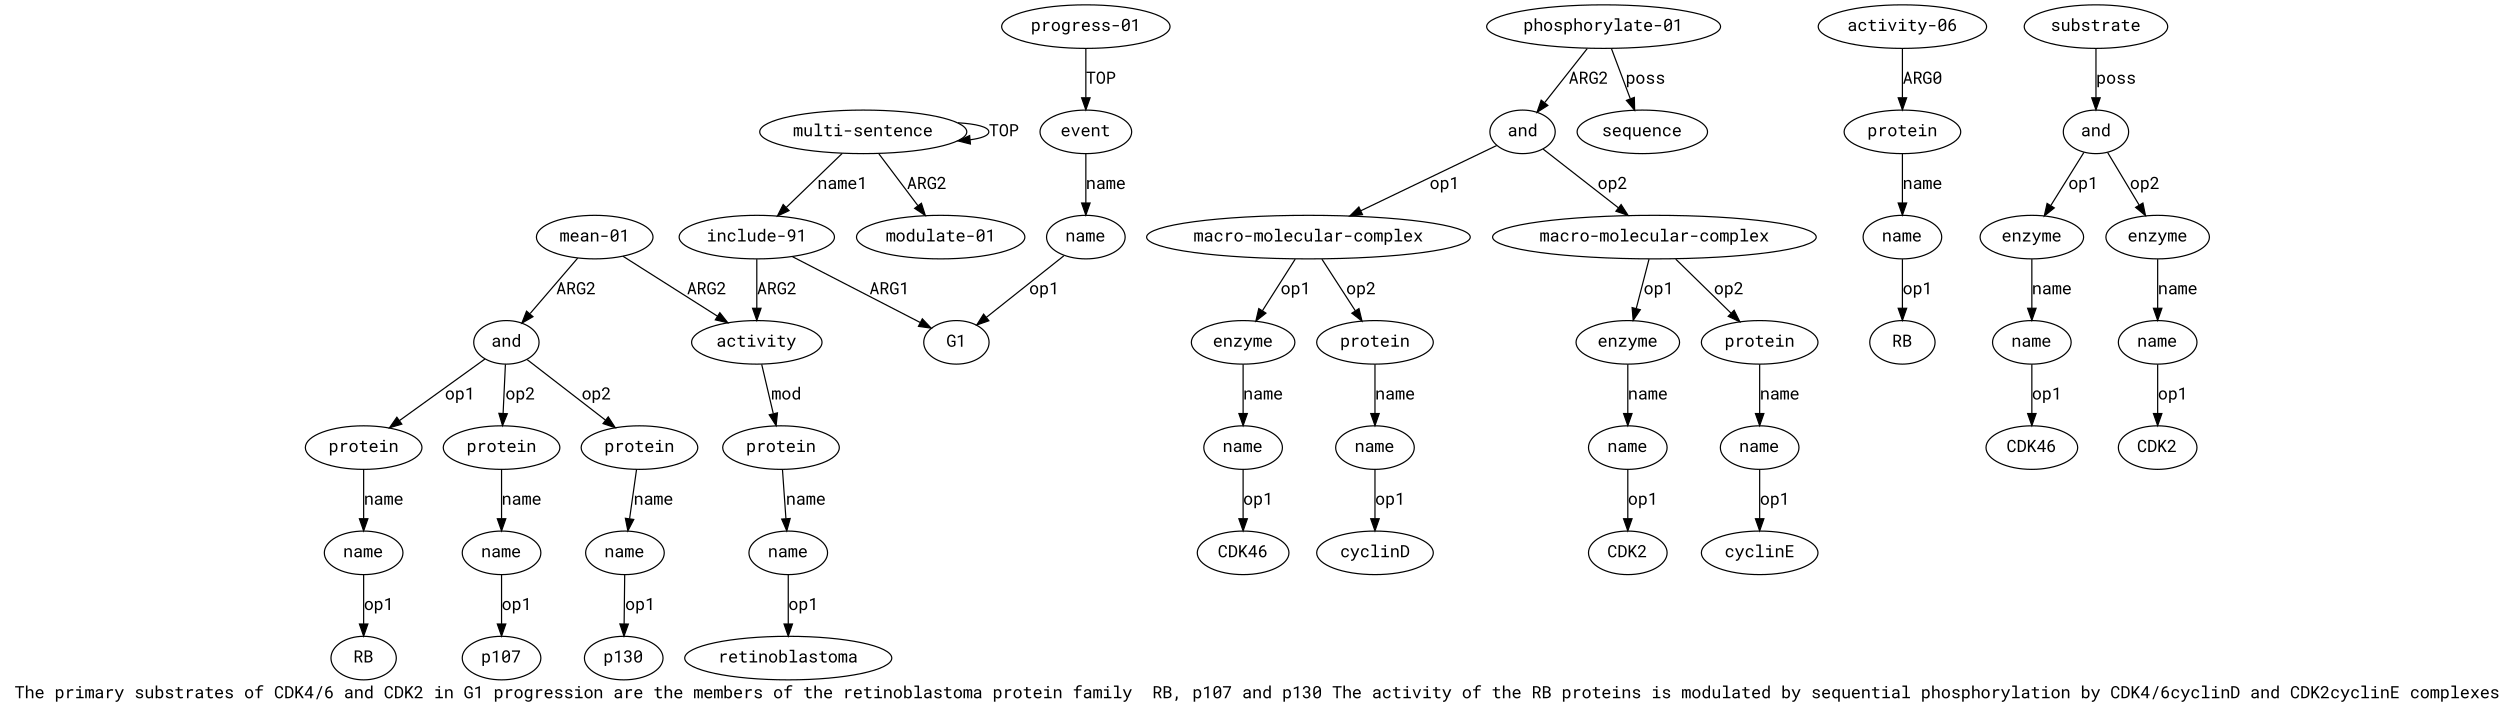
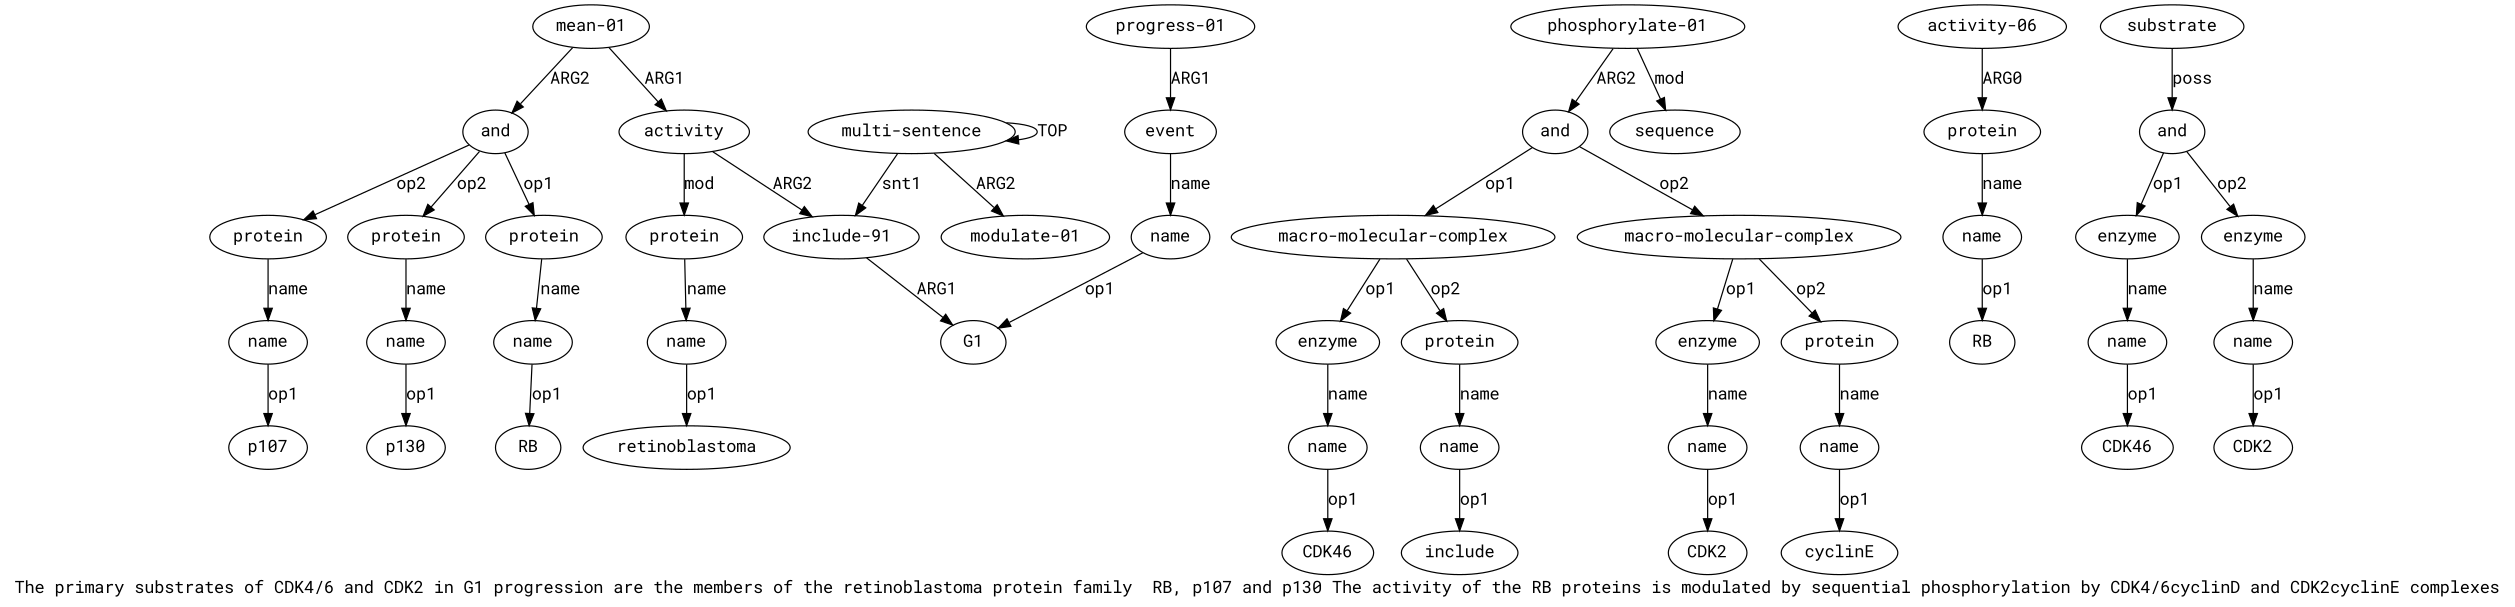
edge "progress-01" -> "event": label "TOP" -> "ARG1"
edge "phosphorylate-01" -> "sequence": label "poss" -> "mod"
edge "multi-sentence" -> "include-91": label "name1" -> "snt1"
edge "include-91" -> "activity": reversed
edge "mean-01" -> "activity": label "ARG2" -> "ARG1"
node "cyclinD": label "cyclinD" -> "include"
